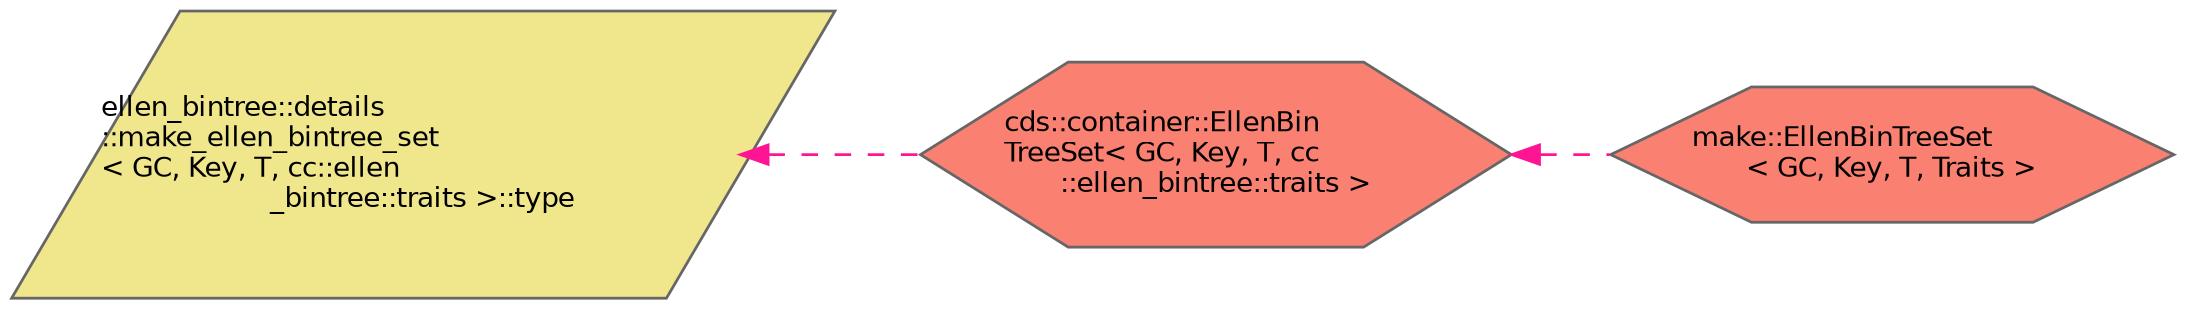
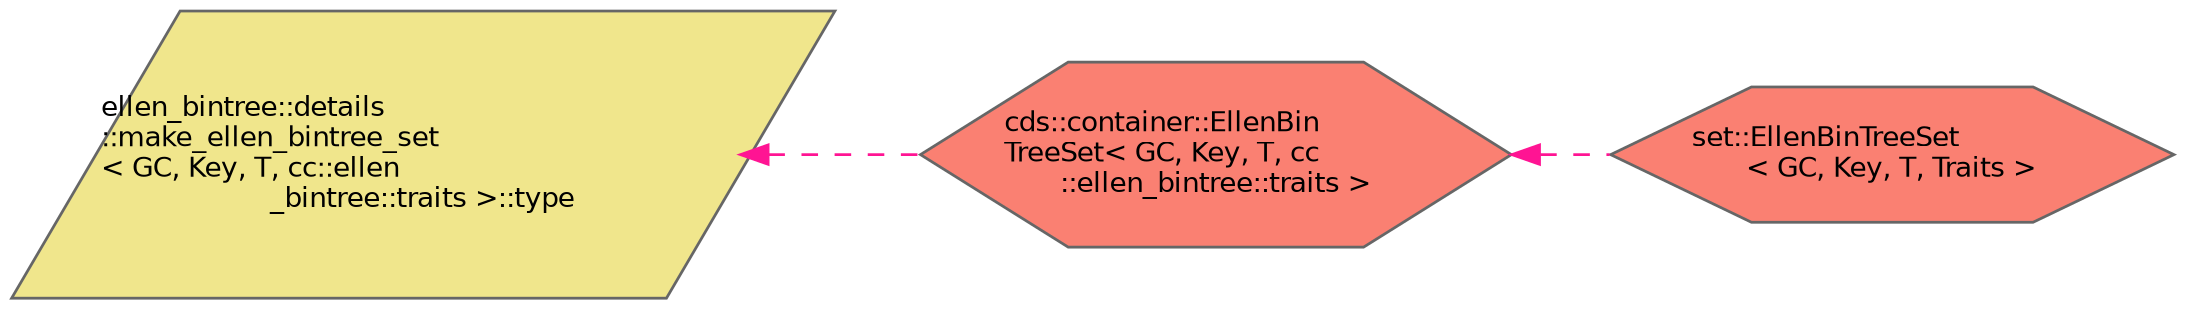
node "make::EllenBinTreeSet < GC, Key, T, Traits >": label "make::EllenBinTreeSet < GC, Key, T, Traits >" -> "set::EllenBinTreeSet < GC, Key, T, Traits >"
